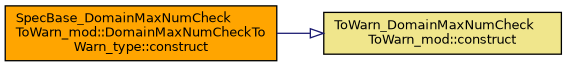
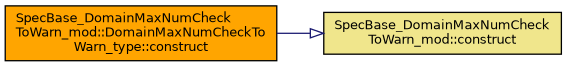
node "ToWarn_DomainMaxNumCheck ToWarn_mod::construct": label "ToWarn_DomainMaxNumCheck ToWarn_mod::construct" -> "SpecBase_DomainMaxNumCheck ToWarn_mod::construct"
